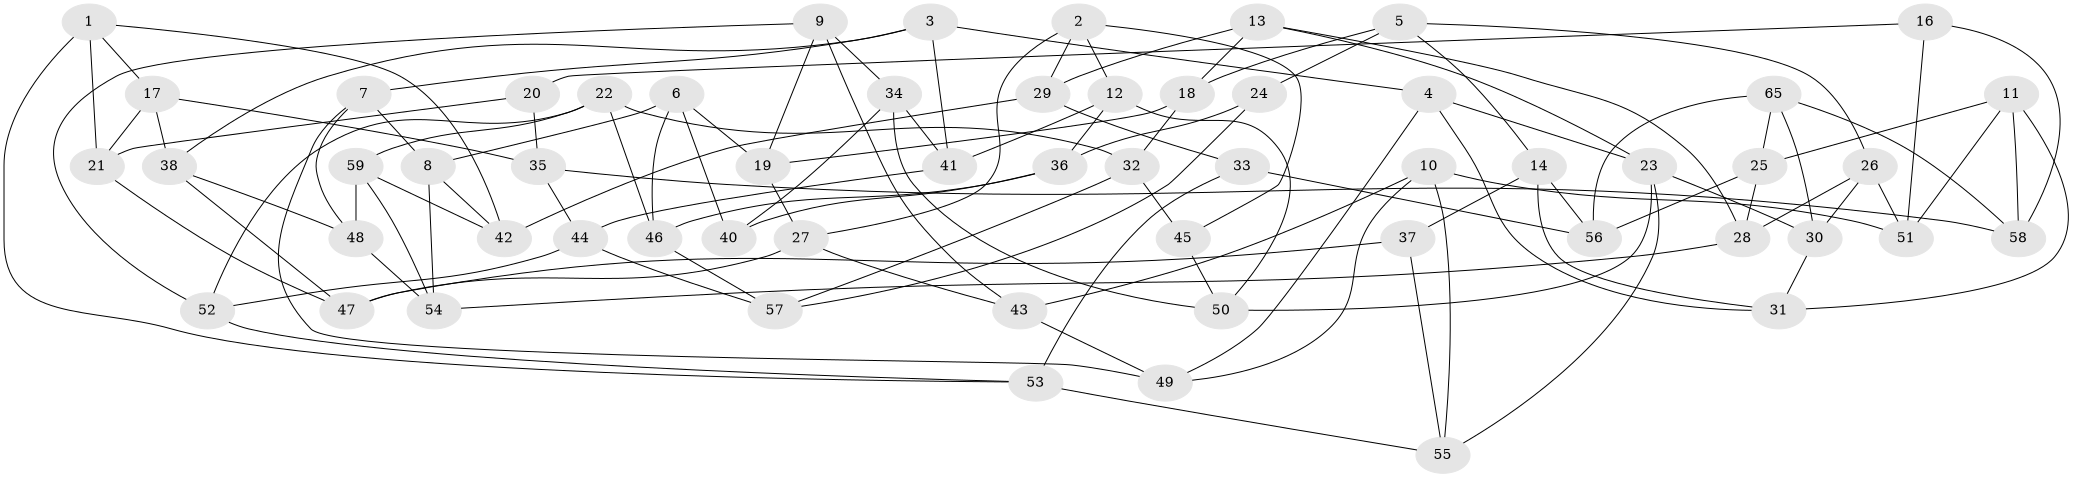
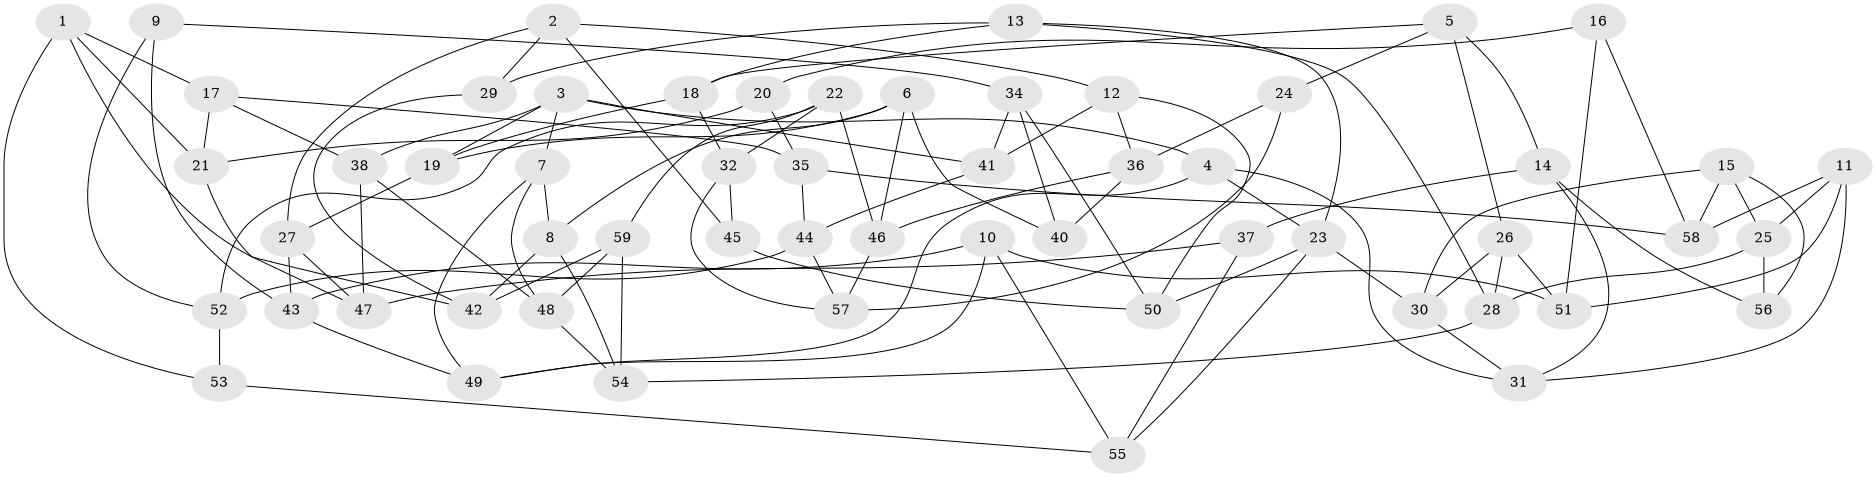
edge "9" -- "19": now "3" -- "19"
node "65": label "65" -> "15"
node "33": removed
